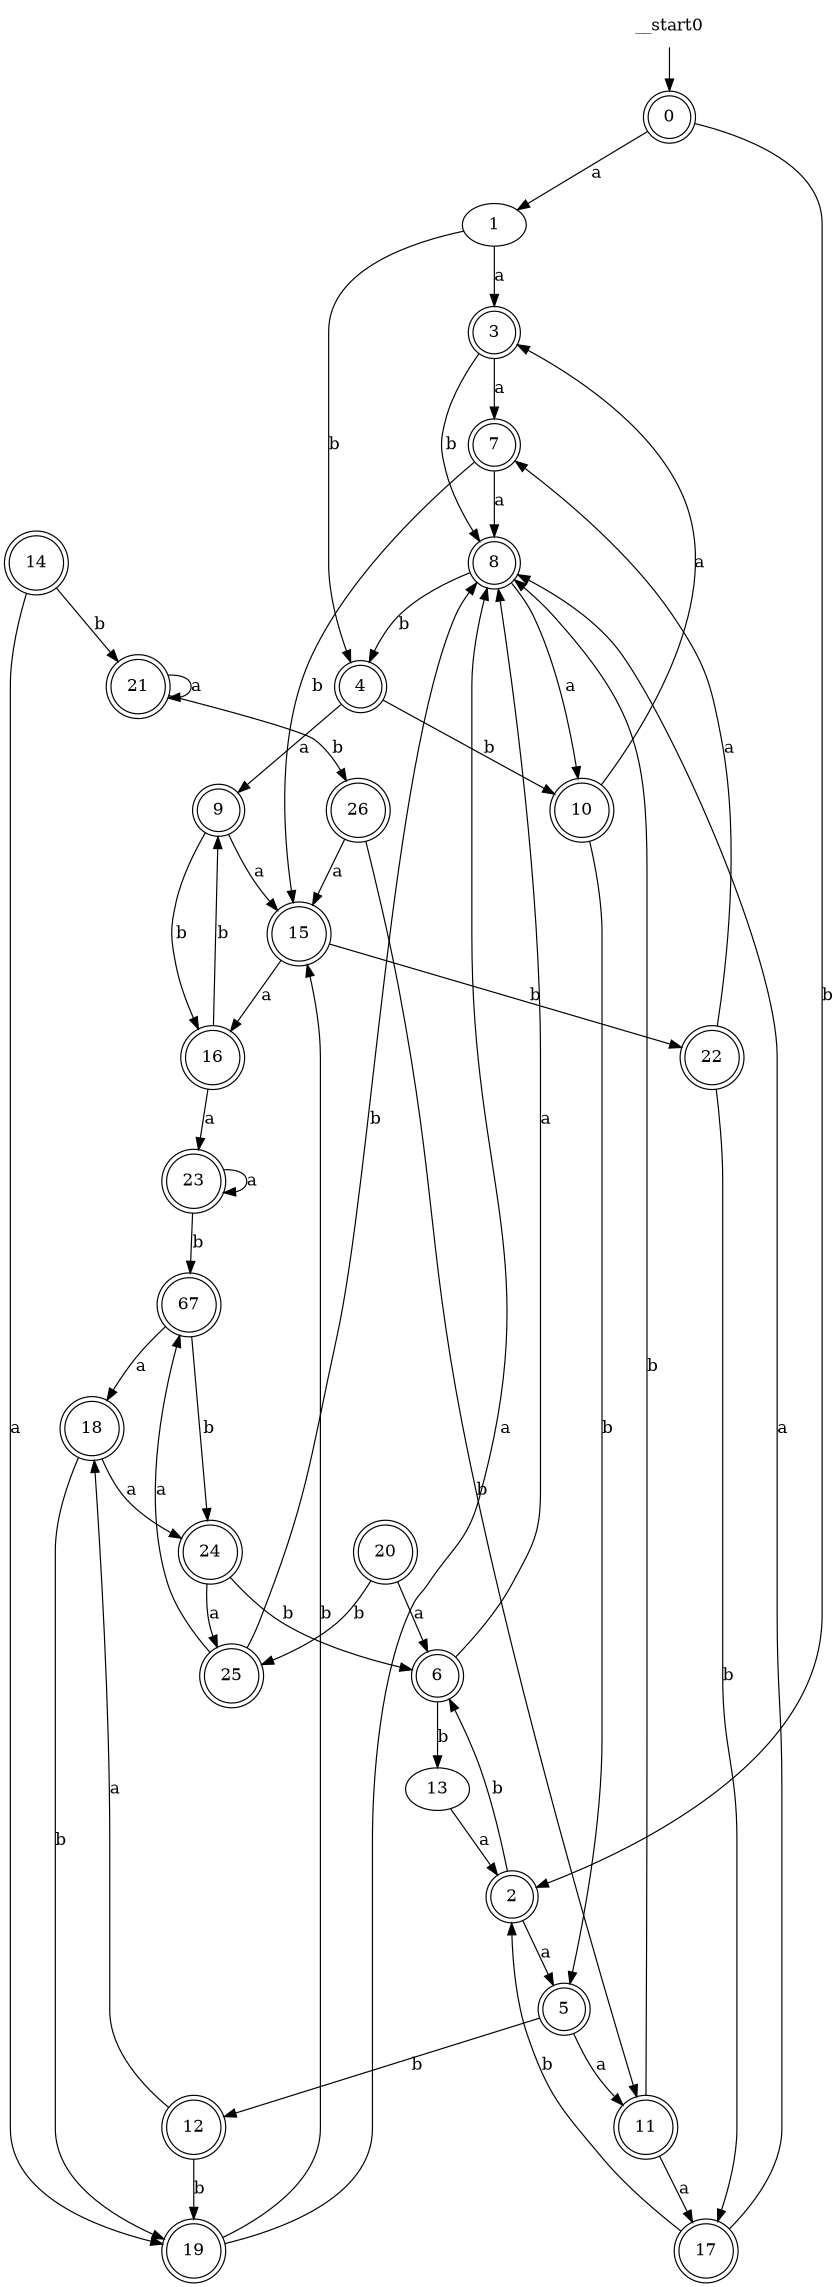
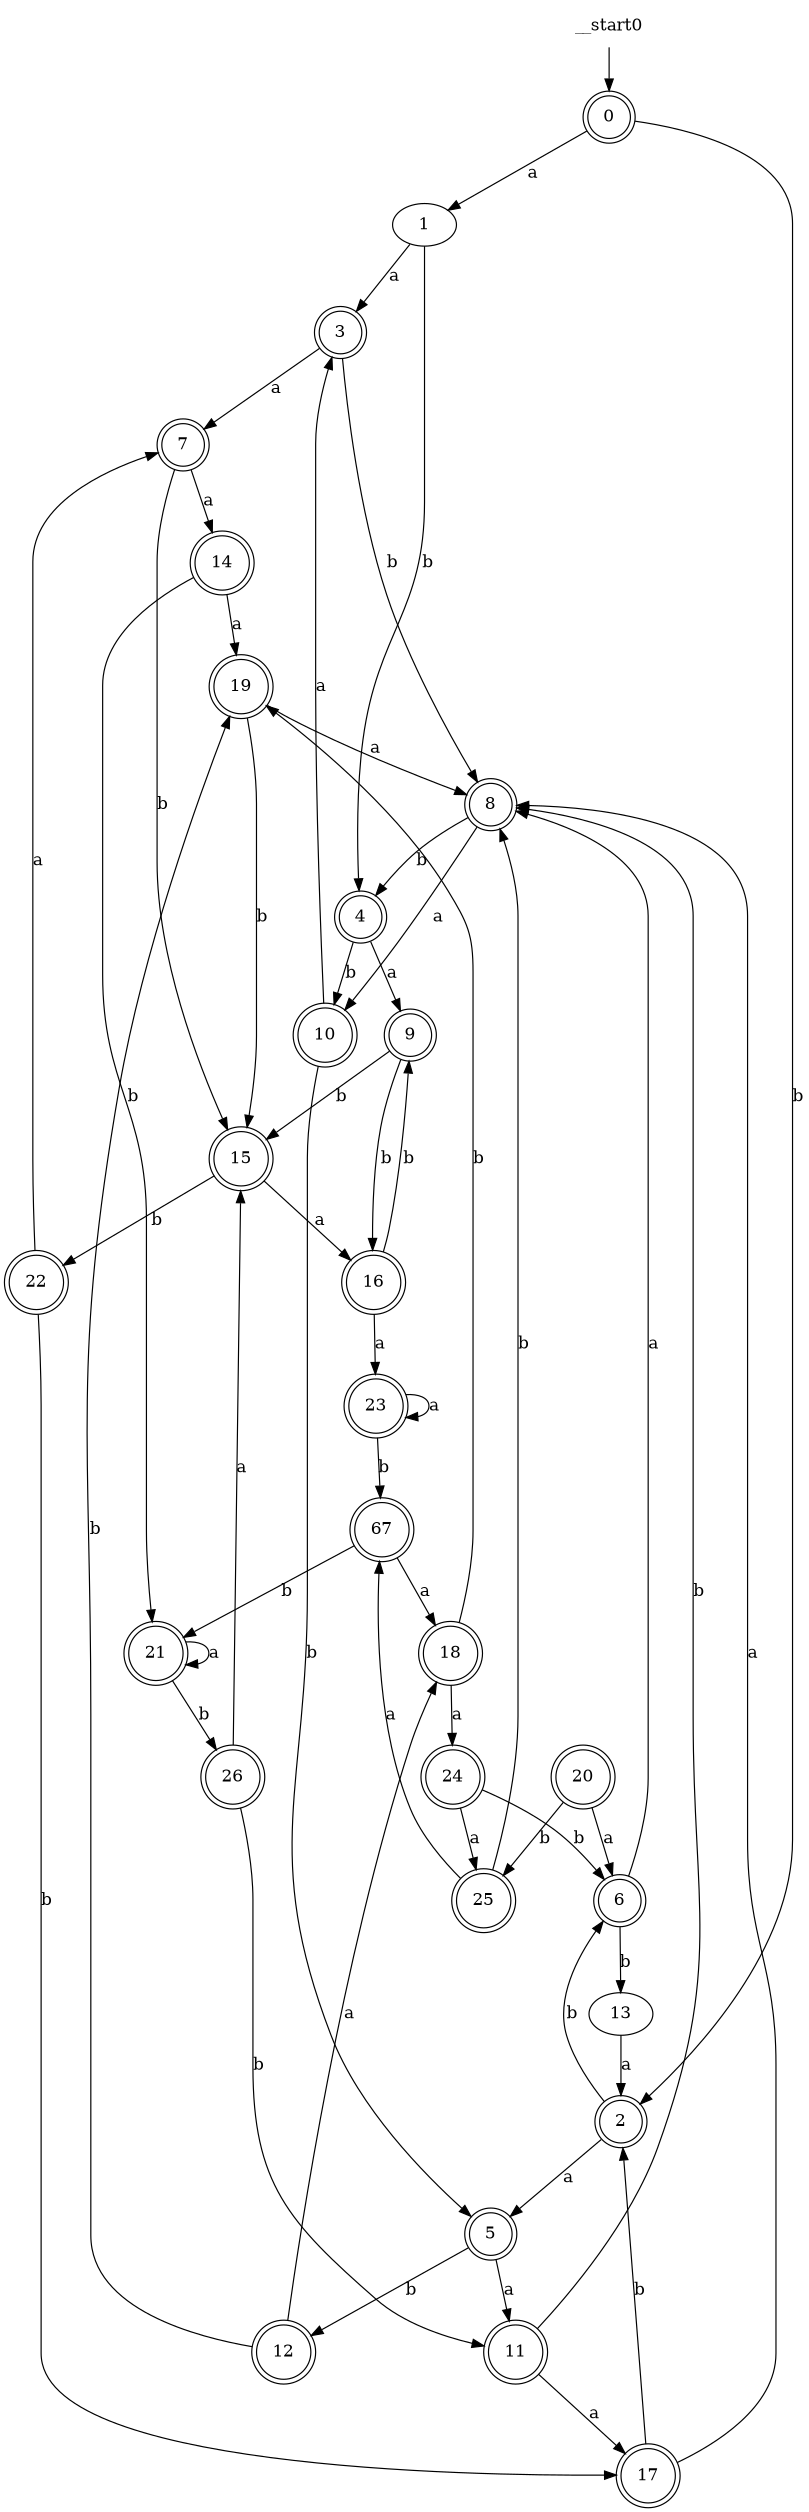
edge "7" -> "8": now "7" -> "14"
edge "9" -> "15": label "a" -> "b"
edge "67" -> "24": now "67" -> "21"
